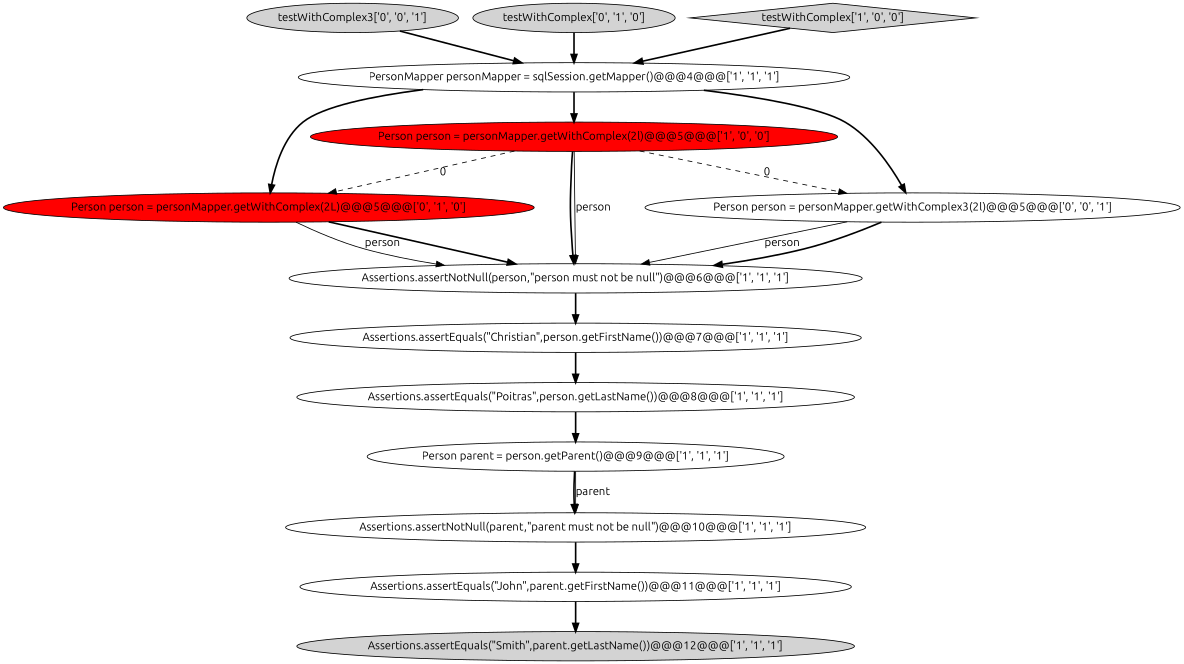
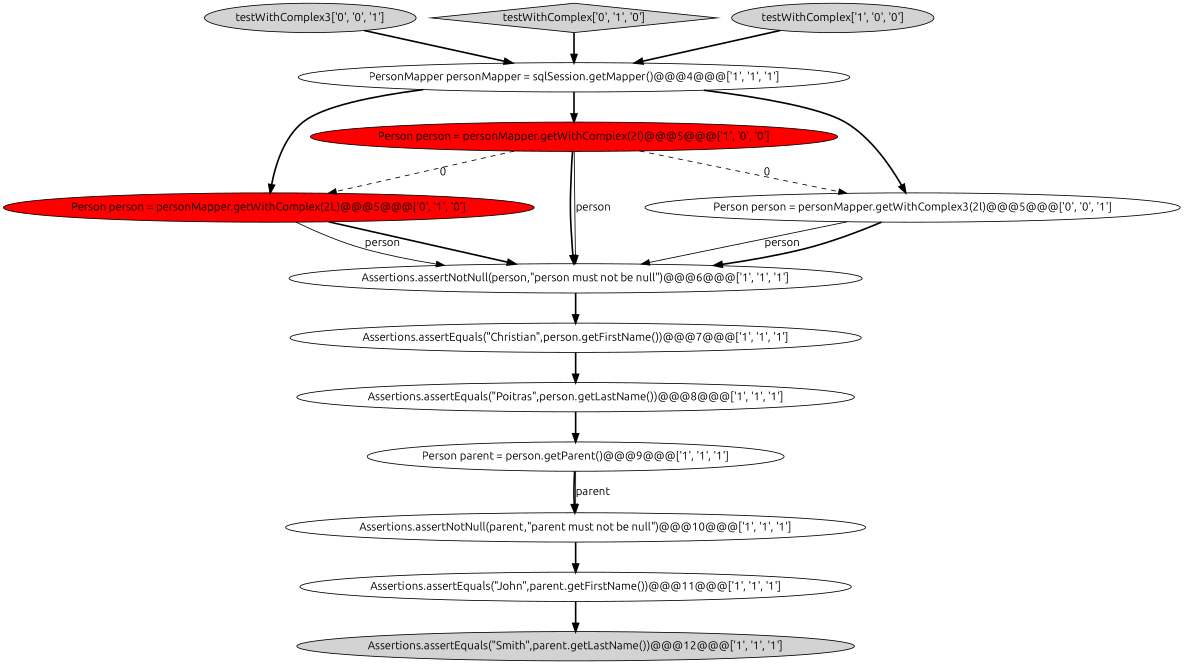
node "testWithComplex['0', '1', '0']": shape ellipse -> diamond
node "testWithComplex['1', '0', '0']": shape diamond -> ellipse
